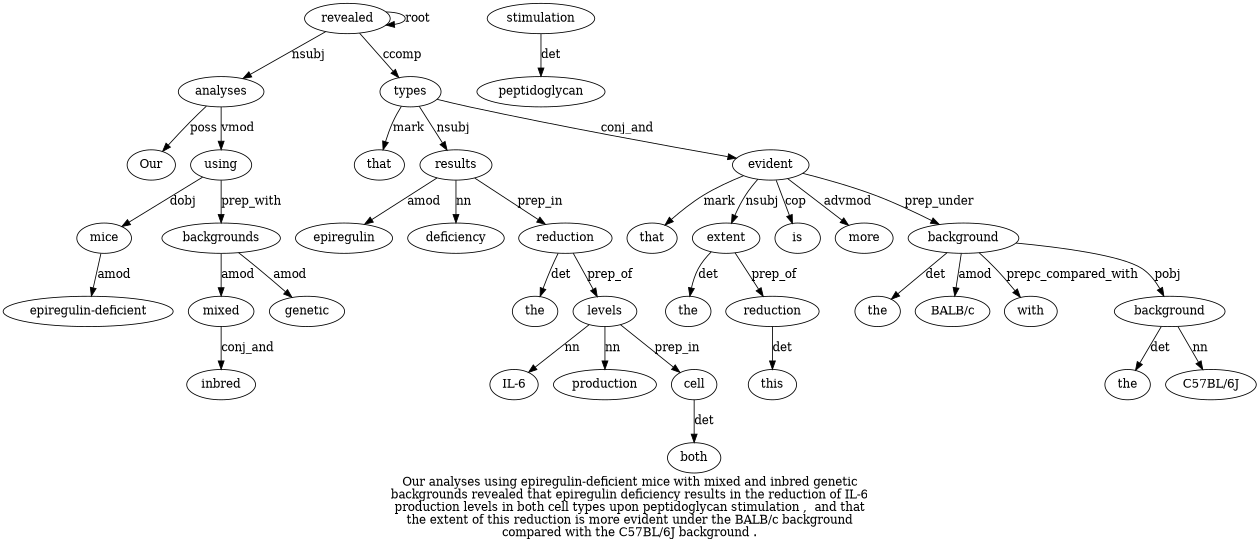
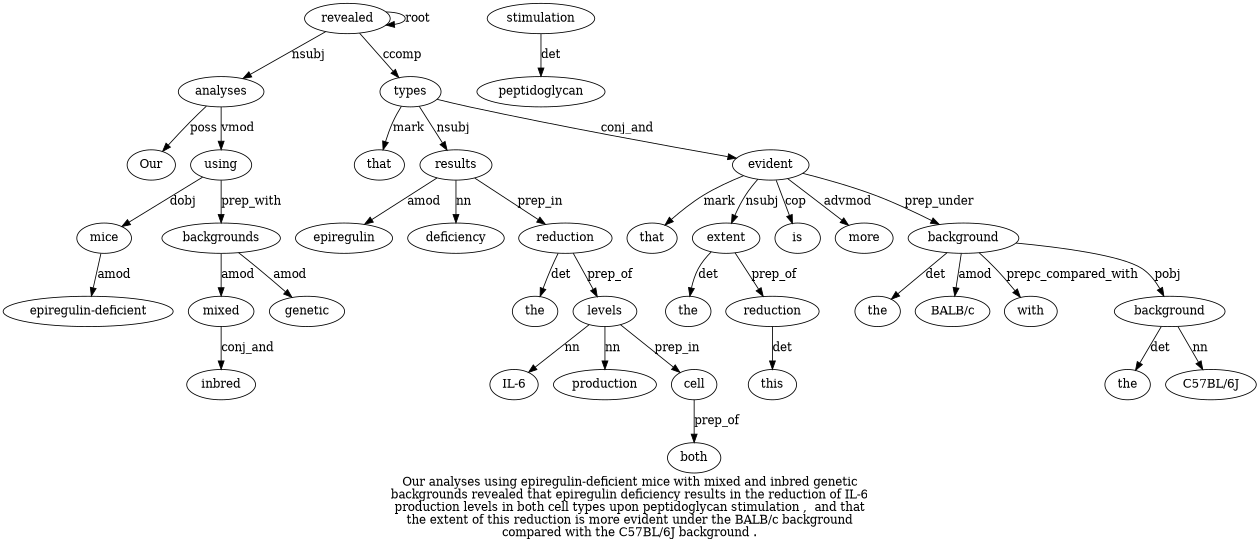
edge "cell" -> "both": label "det" -> "prep_of"
